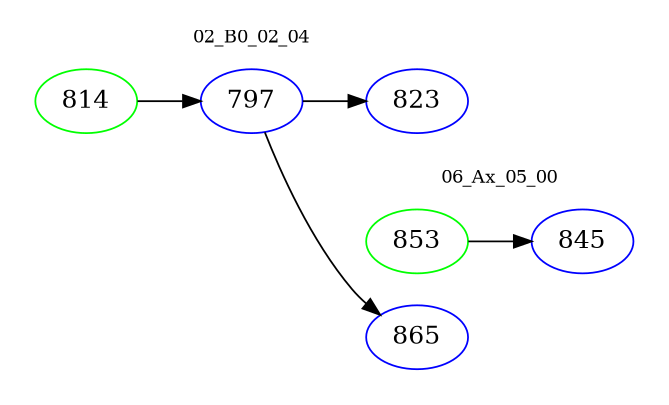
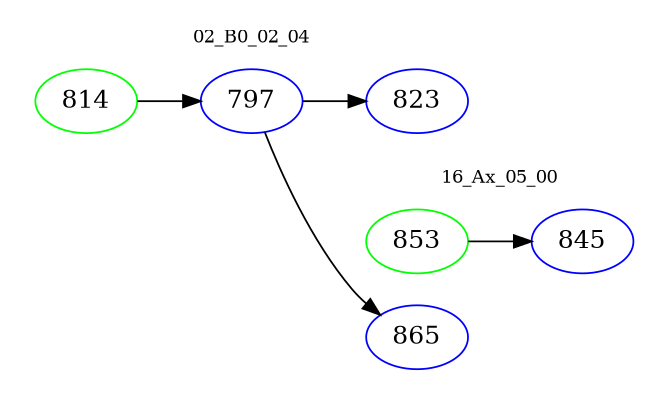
cluster "06_Ax_05_00": label "06_Ax_05_00" -> "16_Ax_05_00"
